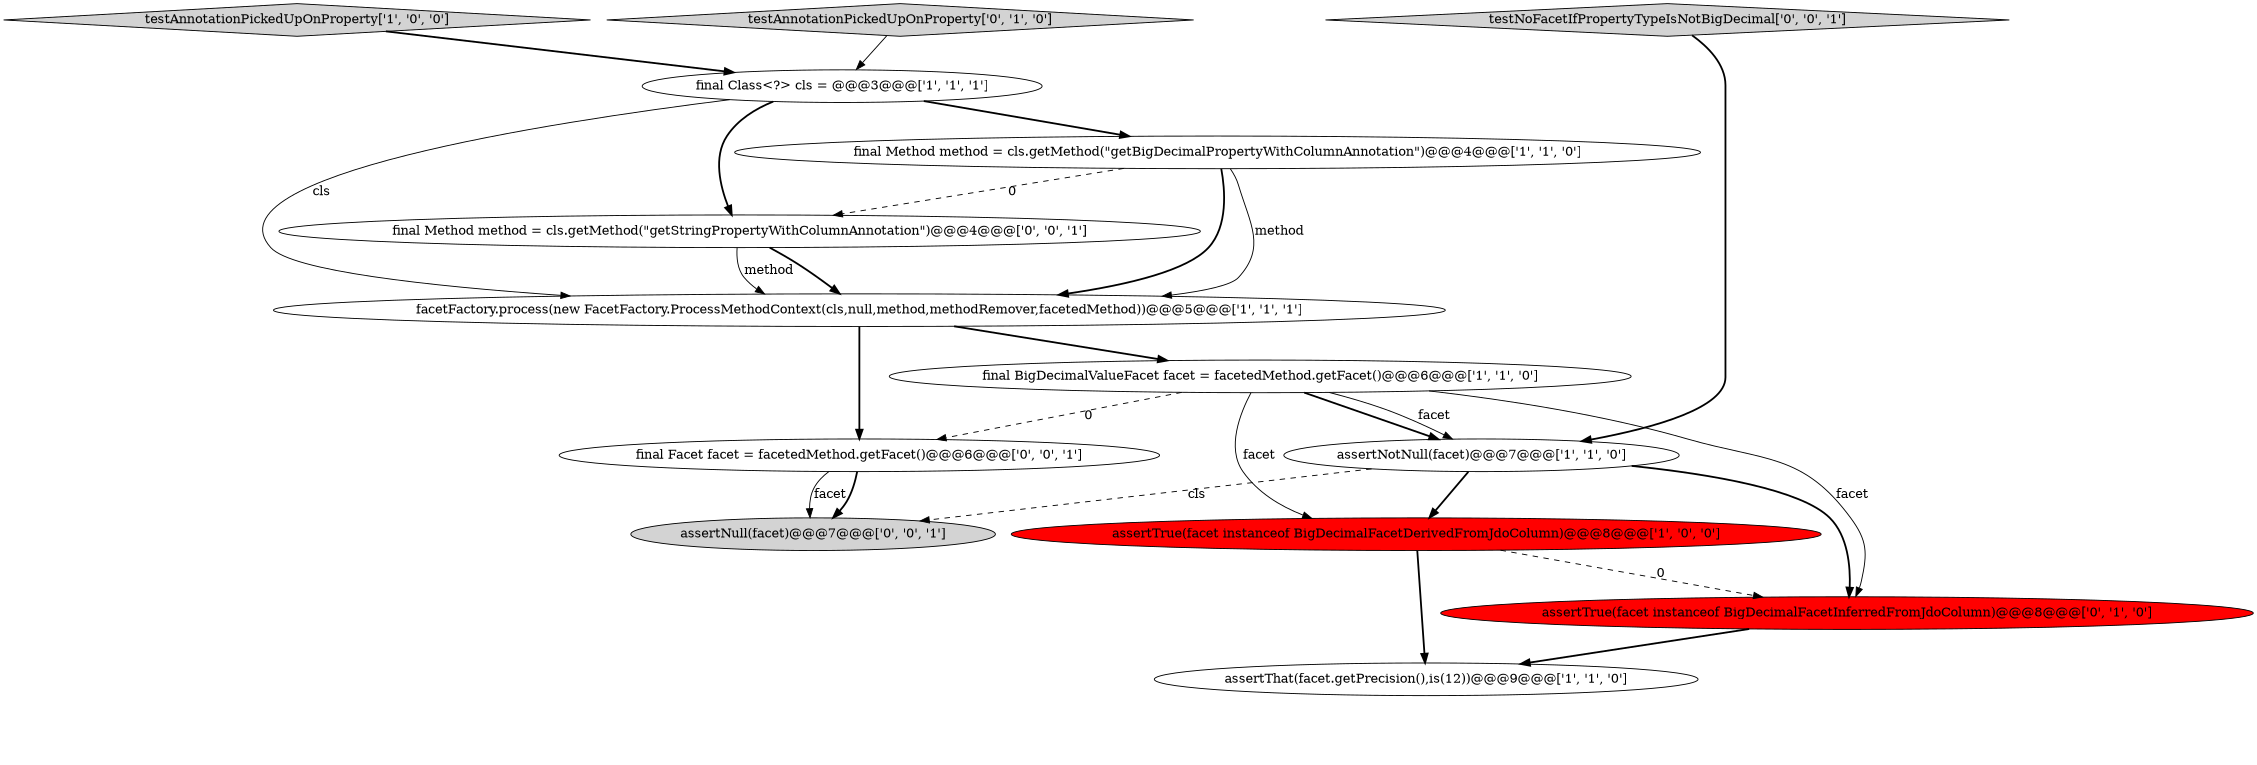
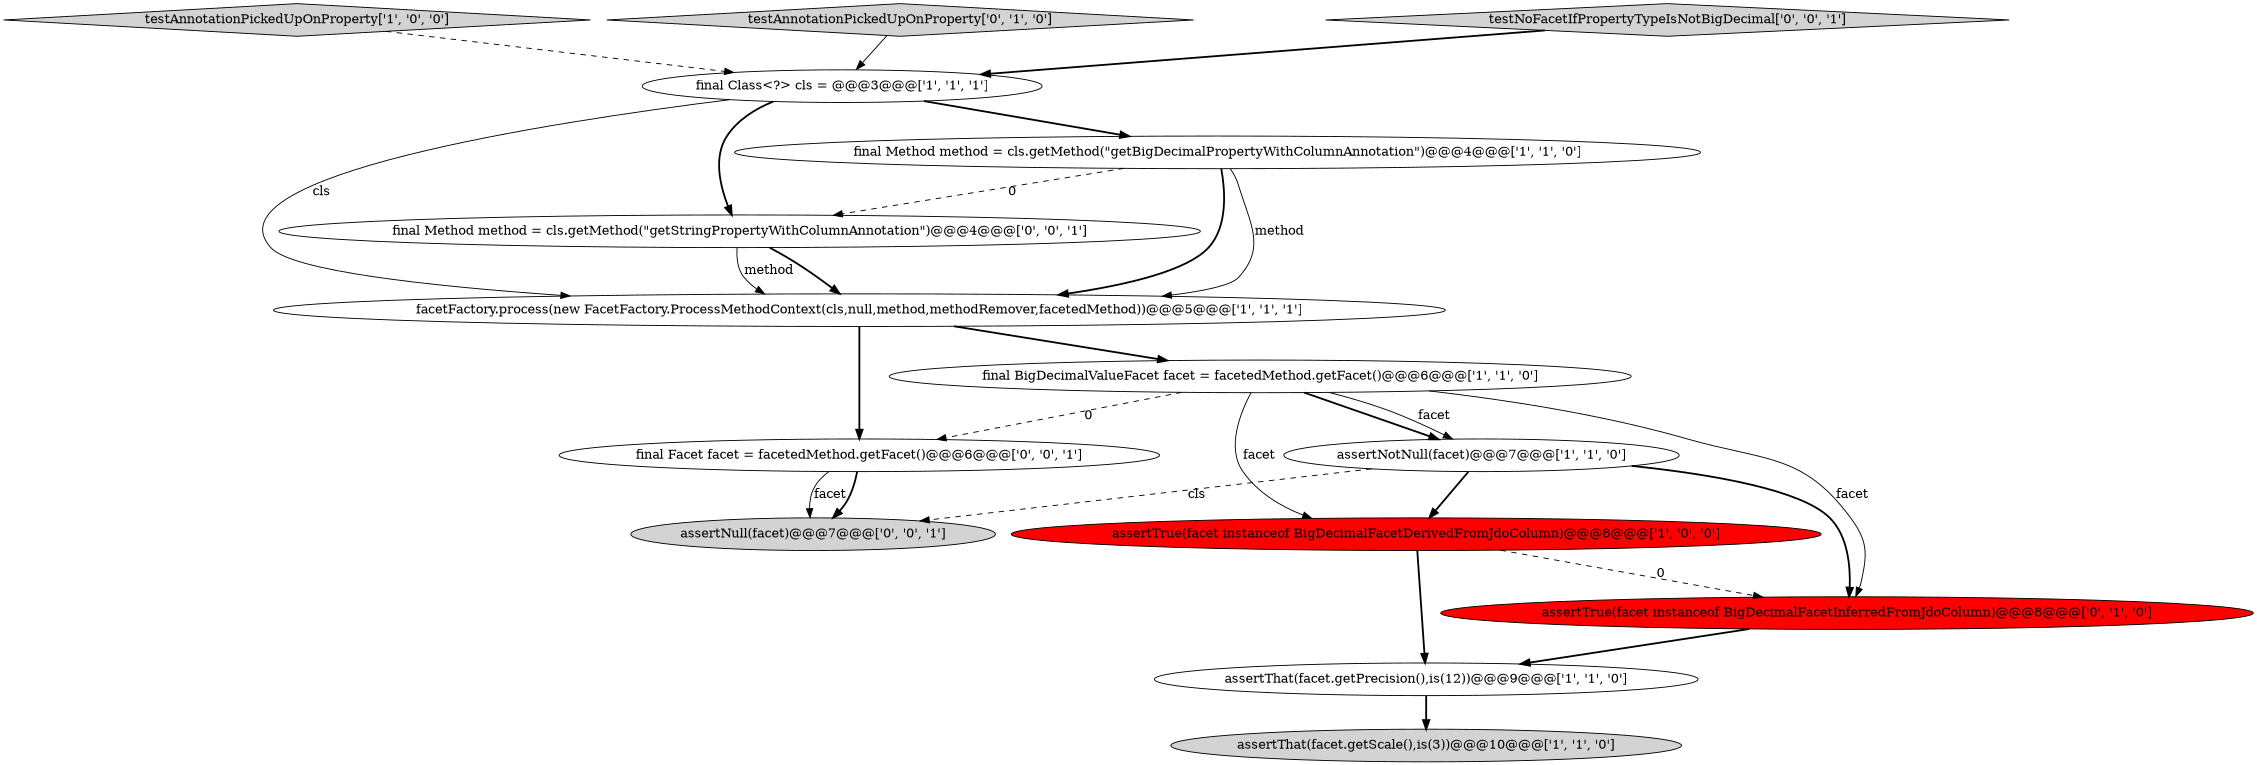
edge "testAnnotationPickedUpOnProperty['1', '0', '0']" -> "final Class<?> cls = @@@3@@@['1', '1', '1']": style bold -> dashed
edge "testNoFacetIfPropertyTypeIsNotBigDecimal['0', '0', '1']" -> "assertNotNull(facet)@@@7@@@['1', '1', '0']": now "testNoFacetIfPropertyTypeIsNotBigDecimal['0', '0', '1']" -> "final Class<?> cls = @@@3@@@['1', '1', '1']"
node "assertThat(facet.getScale(),is(3))@@@10@@@['1', '1', '0']": added
